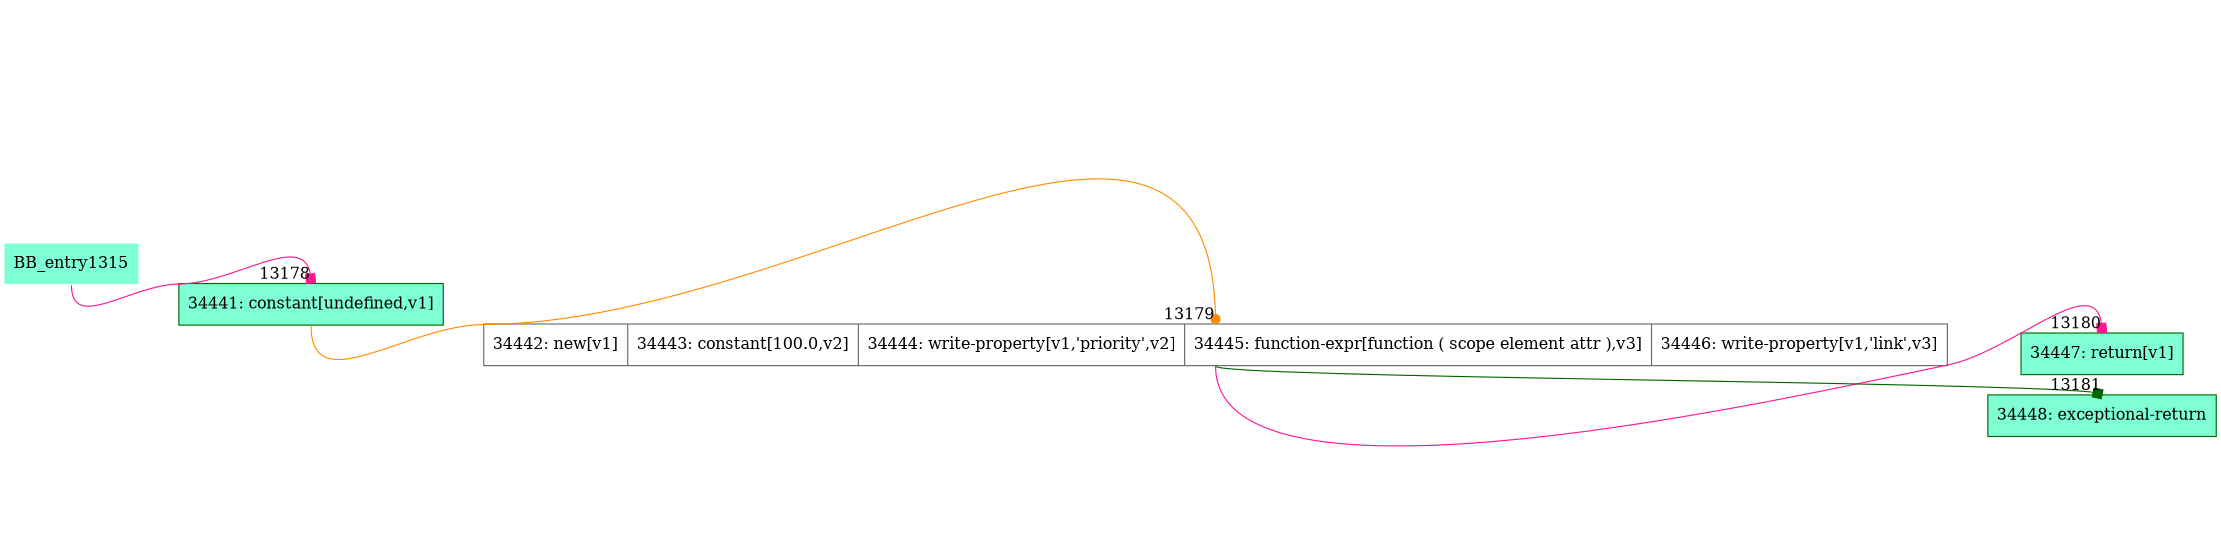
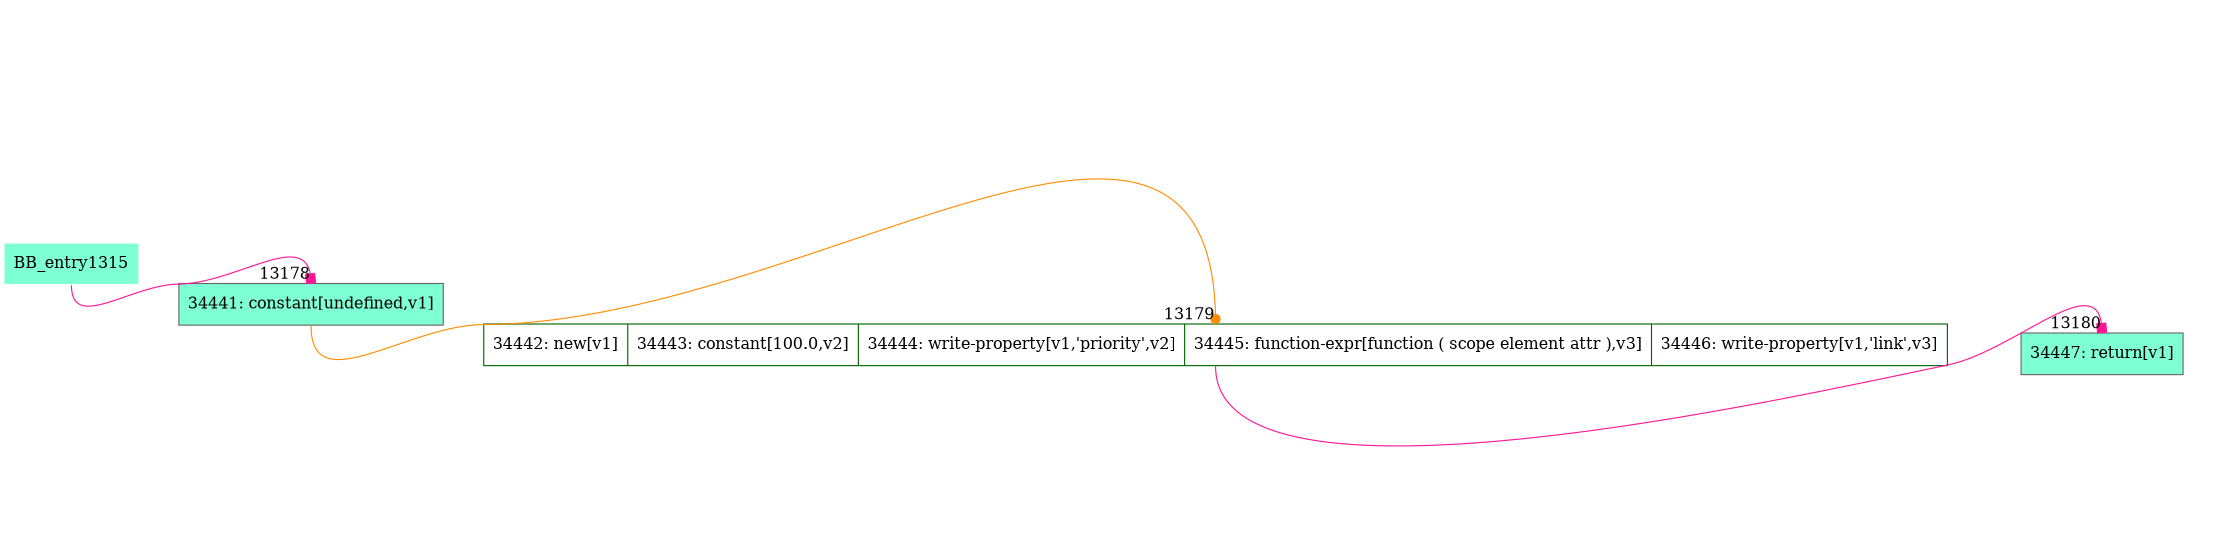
node "34441: constant[undefined,v1]": color darkgreen -> gray40
node "34442: new[v1]": color gray40 -> darkgreen
node "34447: return[v1]": color darkgreen -> gray40
node "34448: exceptional-return": removed
